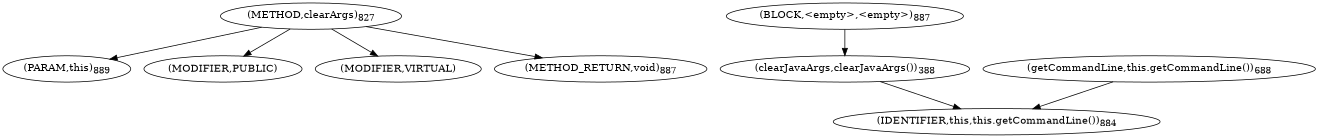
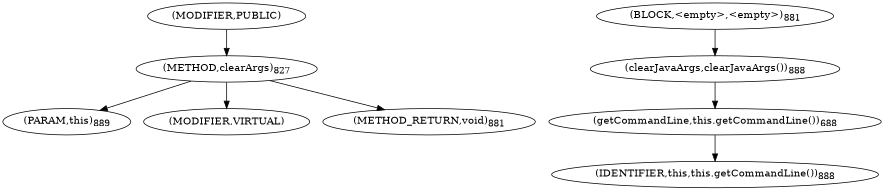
node "(BLOCK,<empty>,<empty>)": text "887" -> "881"
edge "(METHOD,clearArgs)" -> "(MODIFIER,PUBLIC)": reversed
node "(METHOD_RETURN,void)": text "887" -> "881"
node "(clearJavaArgs,clearJavaArgs())": text "388" -> "888"
edge "(clearJavaArgs,clearJavaArgs())" -> "(IDENTIFIER,this,this.getCommandLine())": now "(clearJavaArgs,clearJavaArgs())" -> "(getCommandLine,this.getCommandLine())"
node "(IDENTIFIER,this,this.getCommandLine())": text "884" -> "888"
